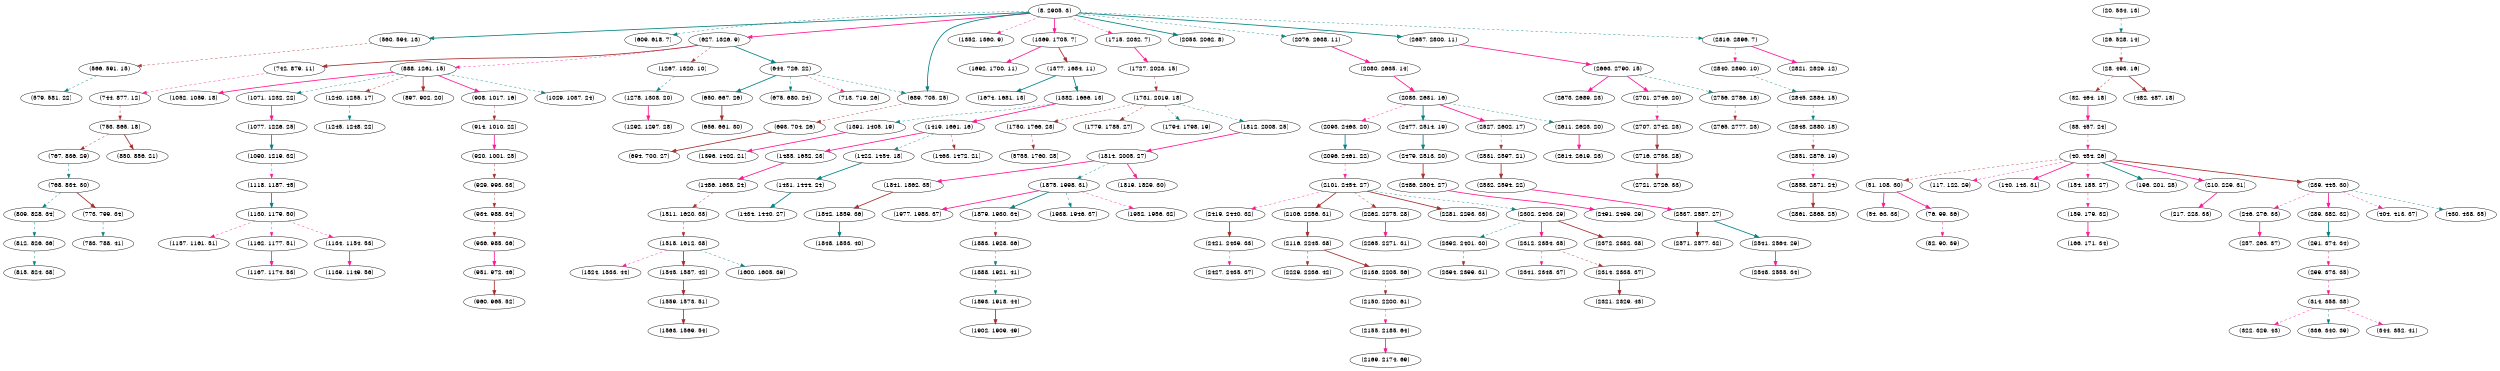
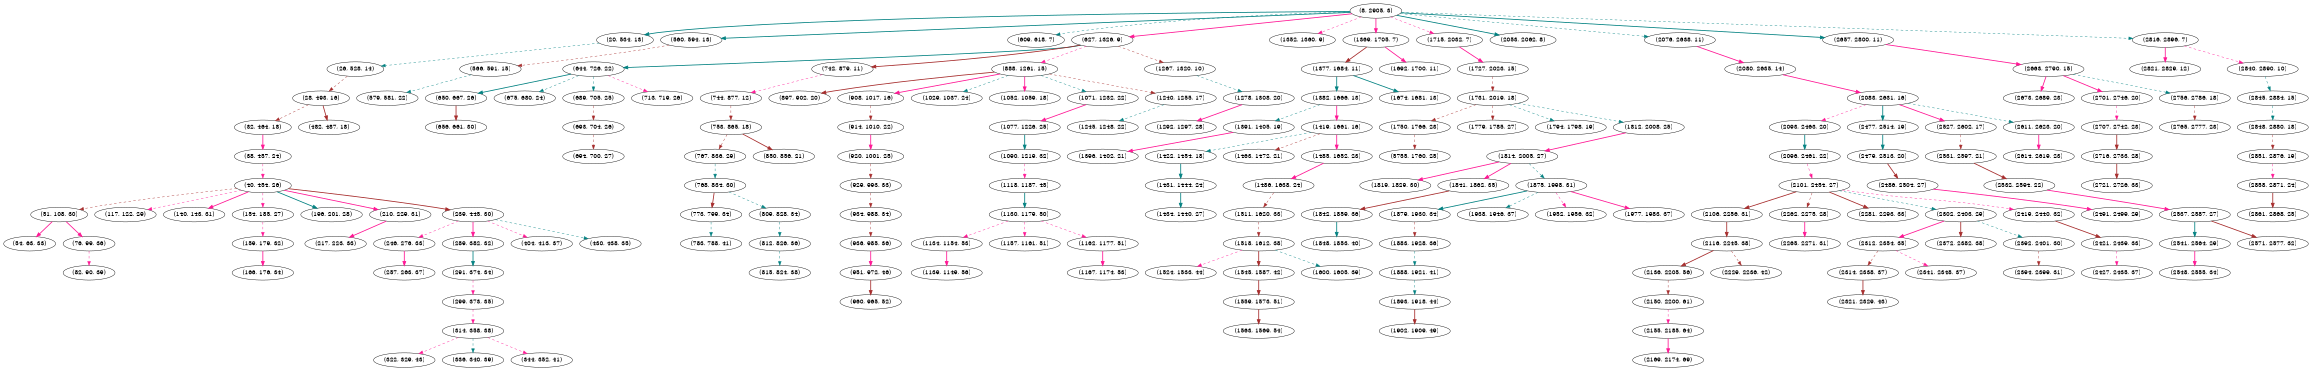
edge "(8, 2905, 3)" -> "(689, 705, 25)": now "(8, 2905, 3)" -> "(20, 534, 13)"
edge "(693, 704, 26)" -> "(694, 700, 27)": style bold -> dashed
node "(166, 171, 34)": label "(166, 171, 34)" -> "(166, 176, 34)"
